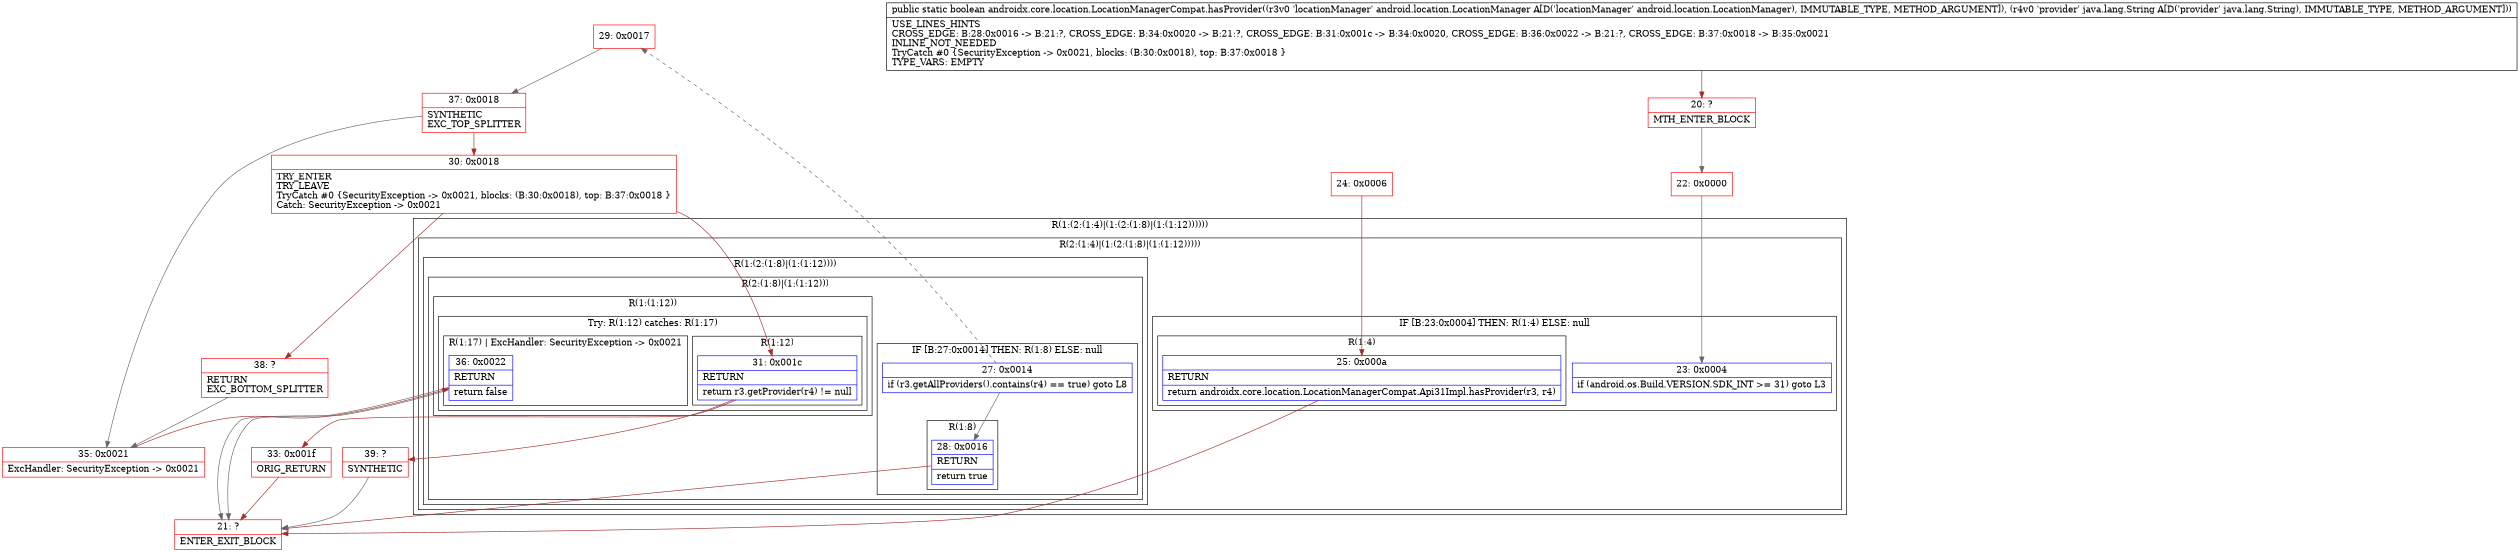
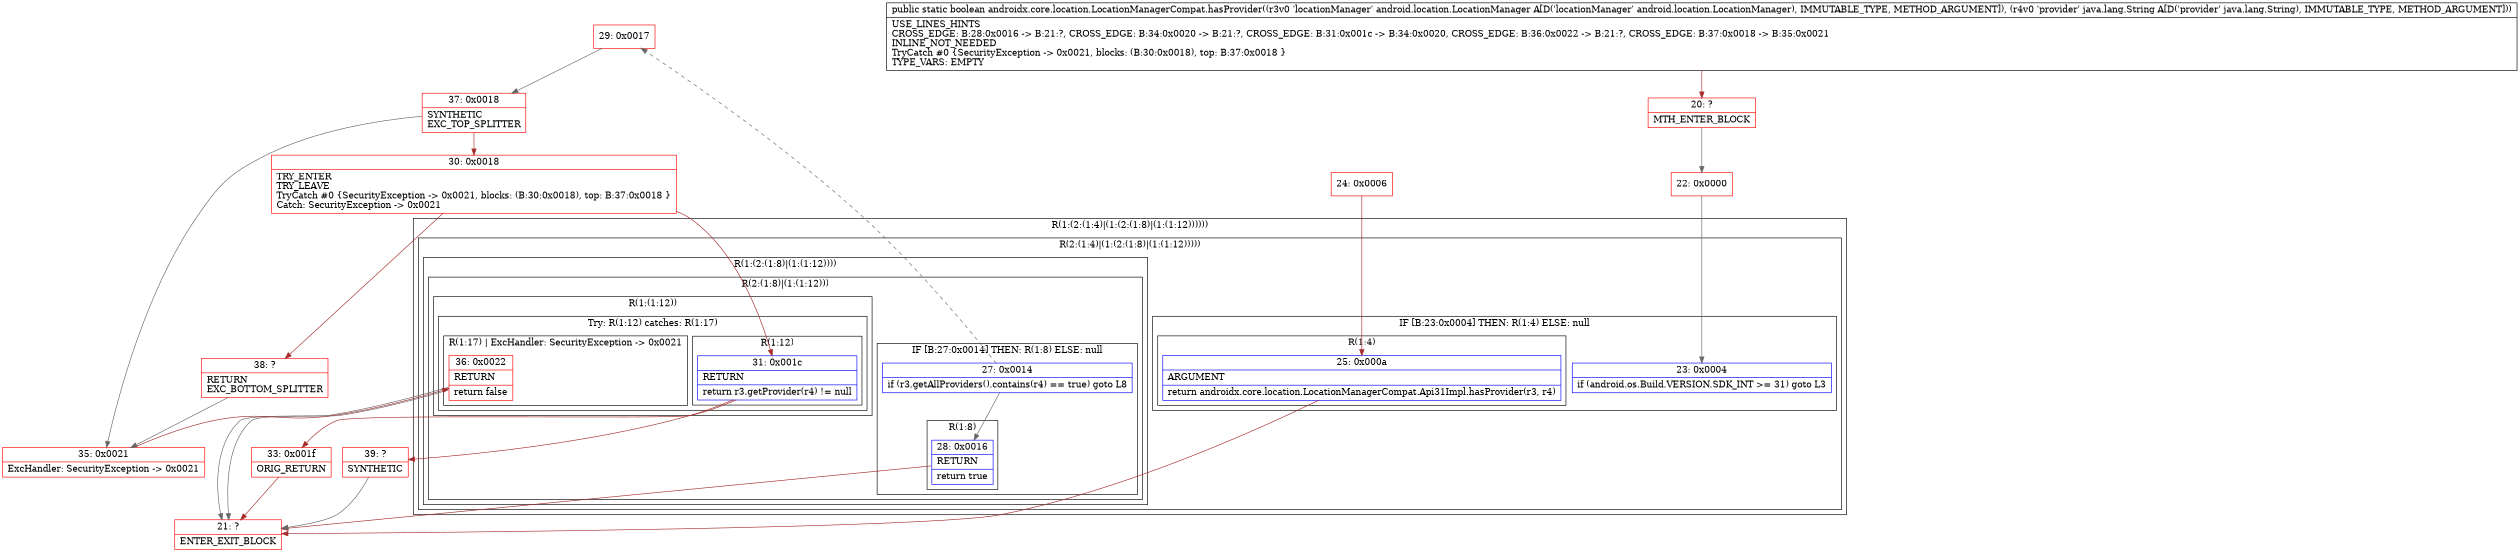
node "25: 0x000a": text "RETURN" -> "ARGUMENT"
node "36: 0x0022": color blue -> red
